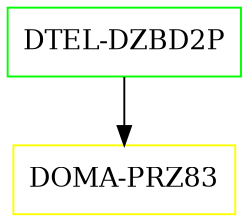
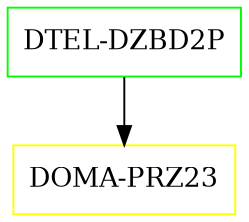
node "DOMA-PRZ83": label "DOMA-PRZ83" -> "DOMA-PRZ23"
